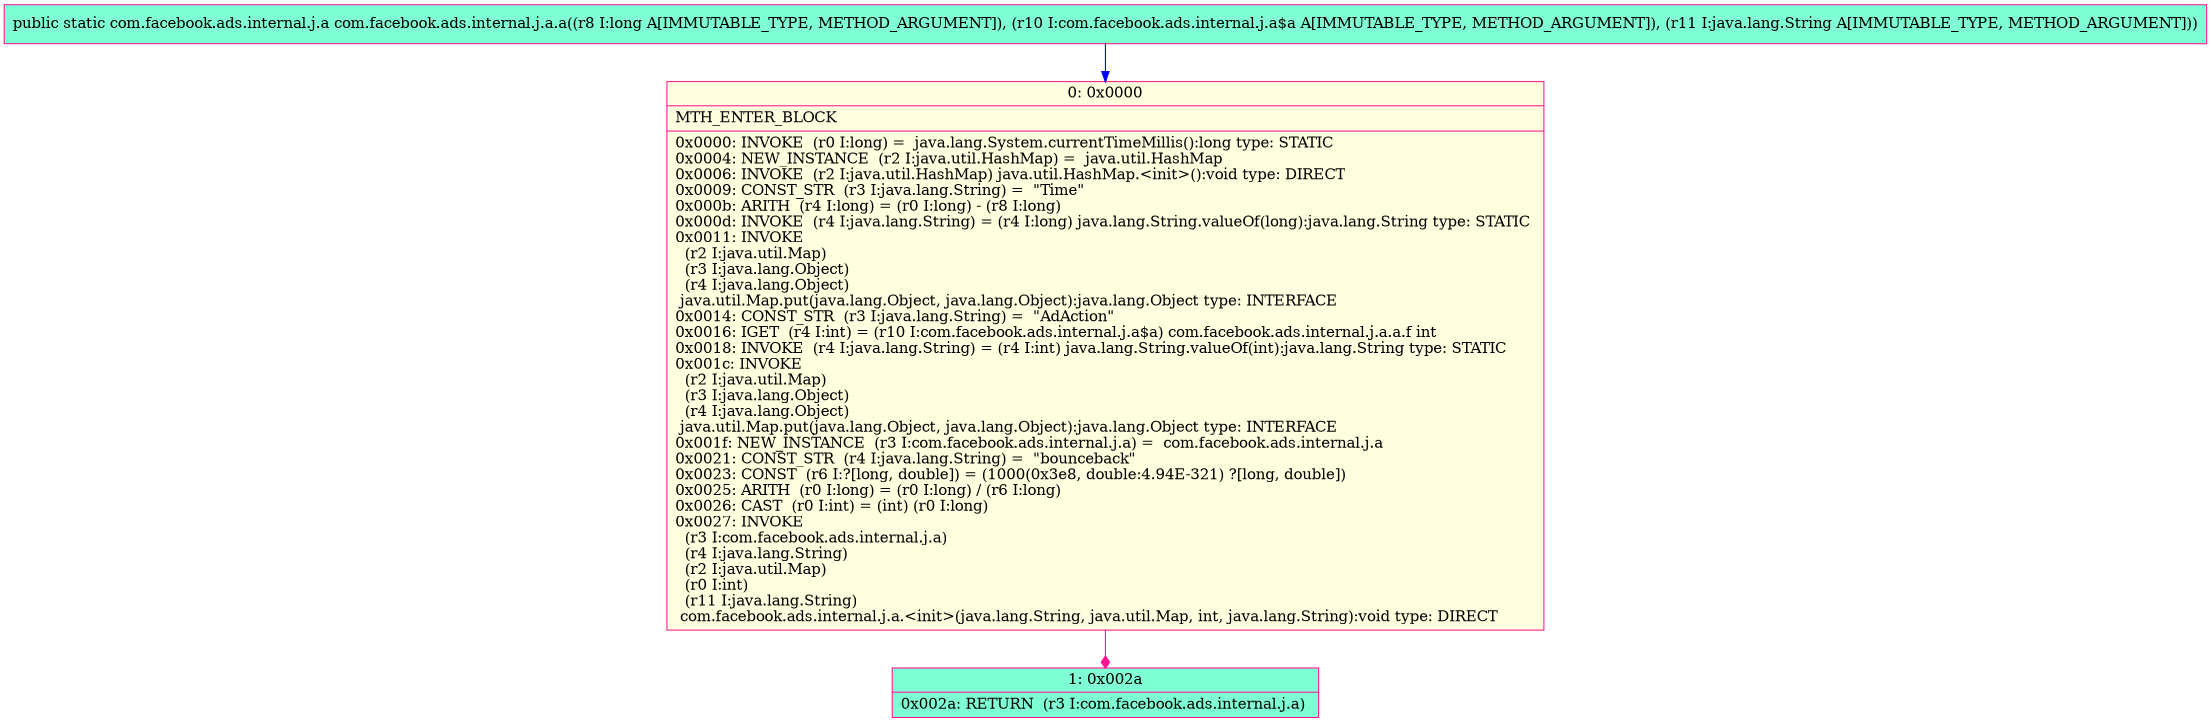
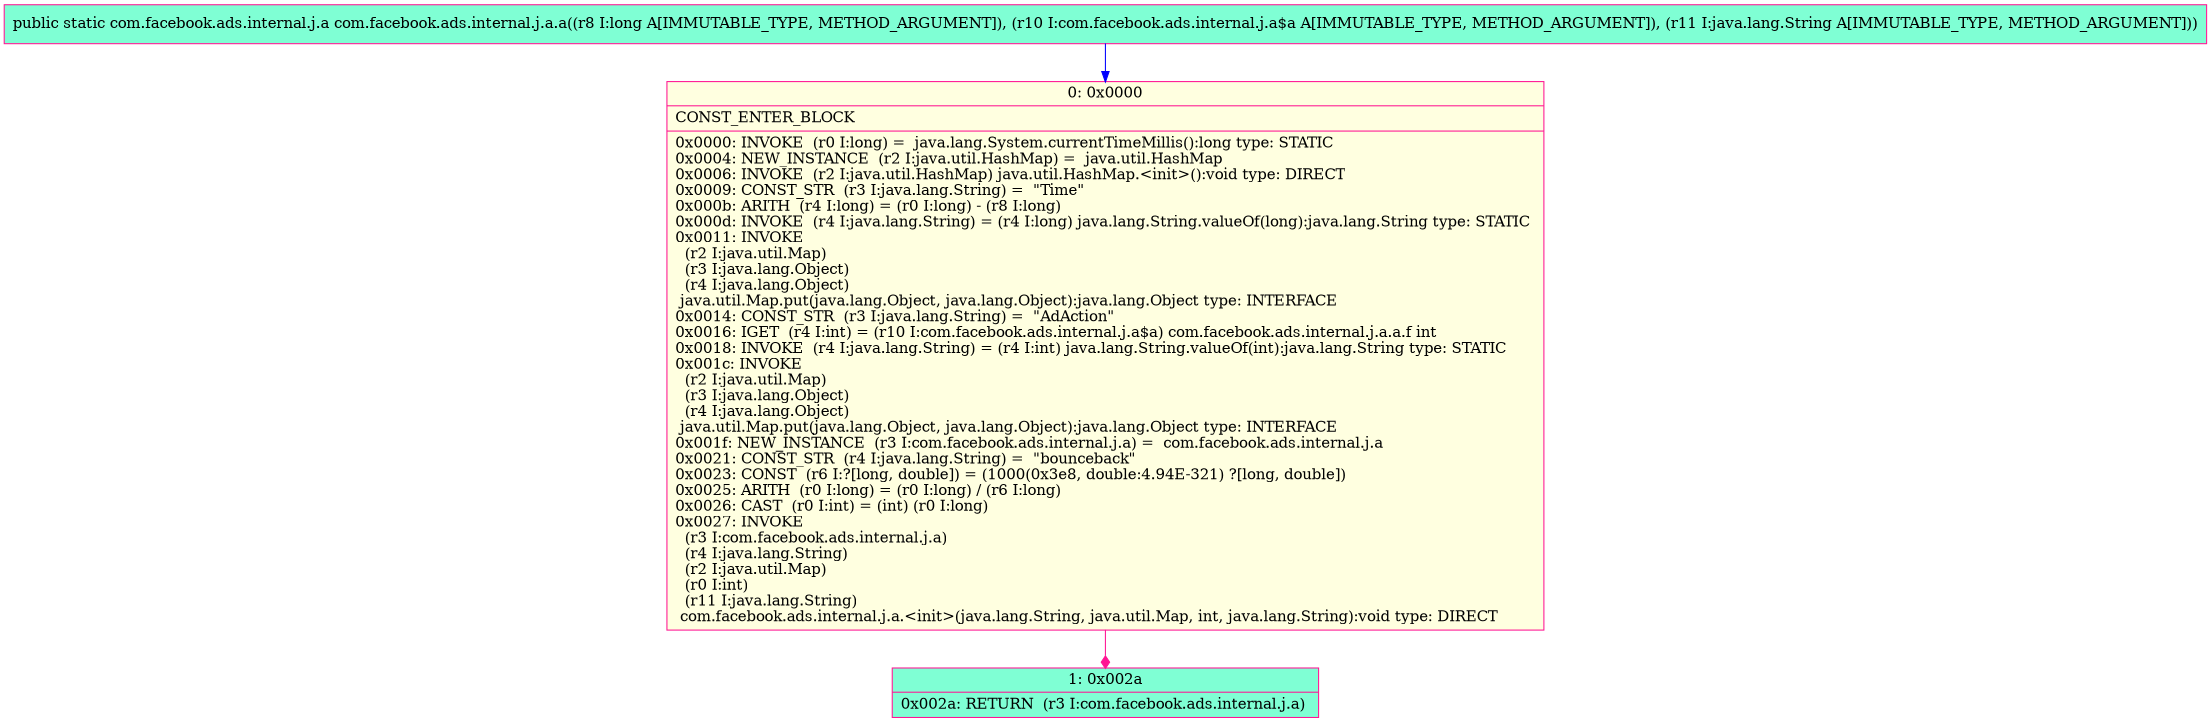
node "0: 0x0000": text "MTH_ENTER_BLOCK" -> "CONST_ENTER_BLOCK"
